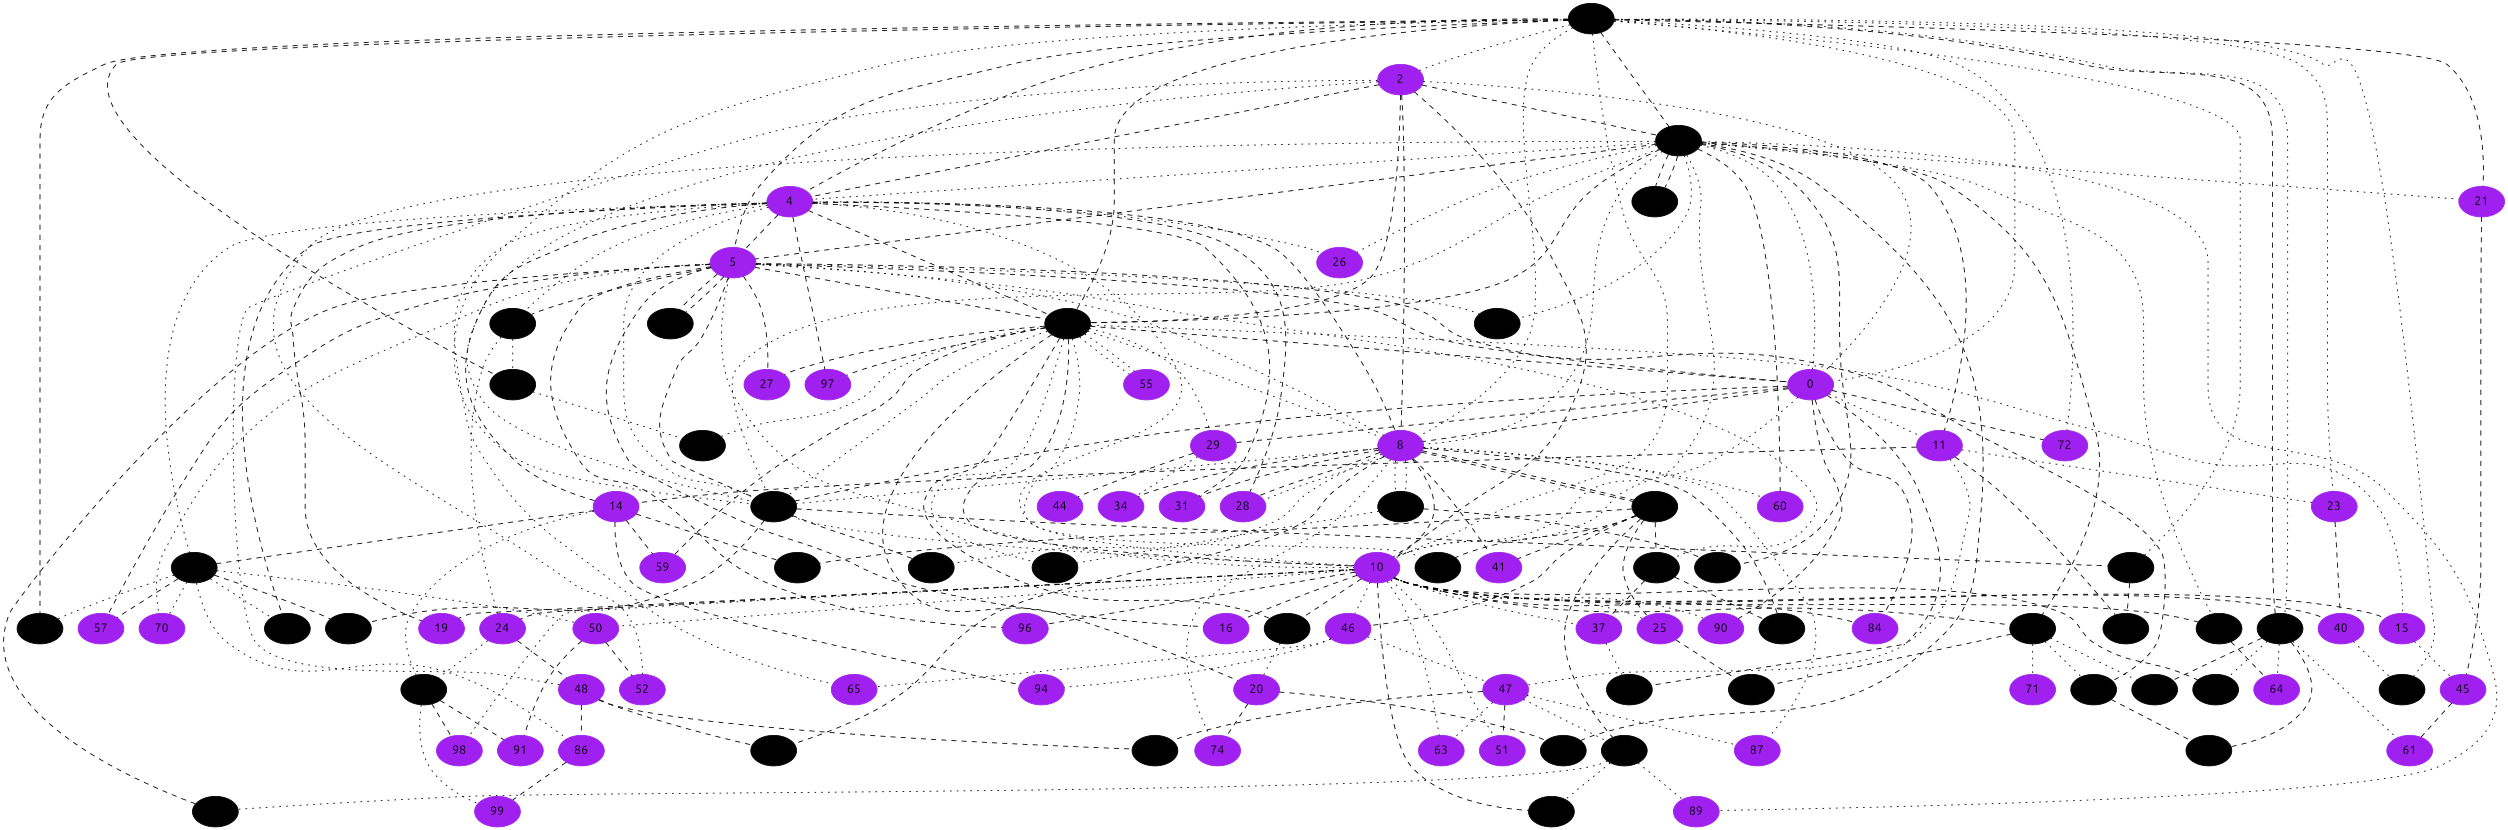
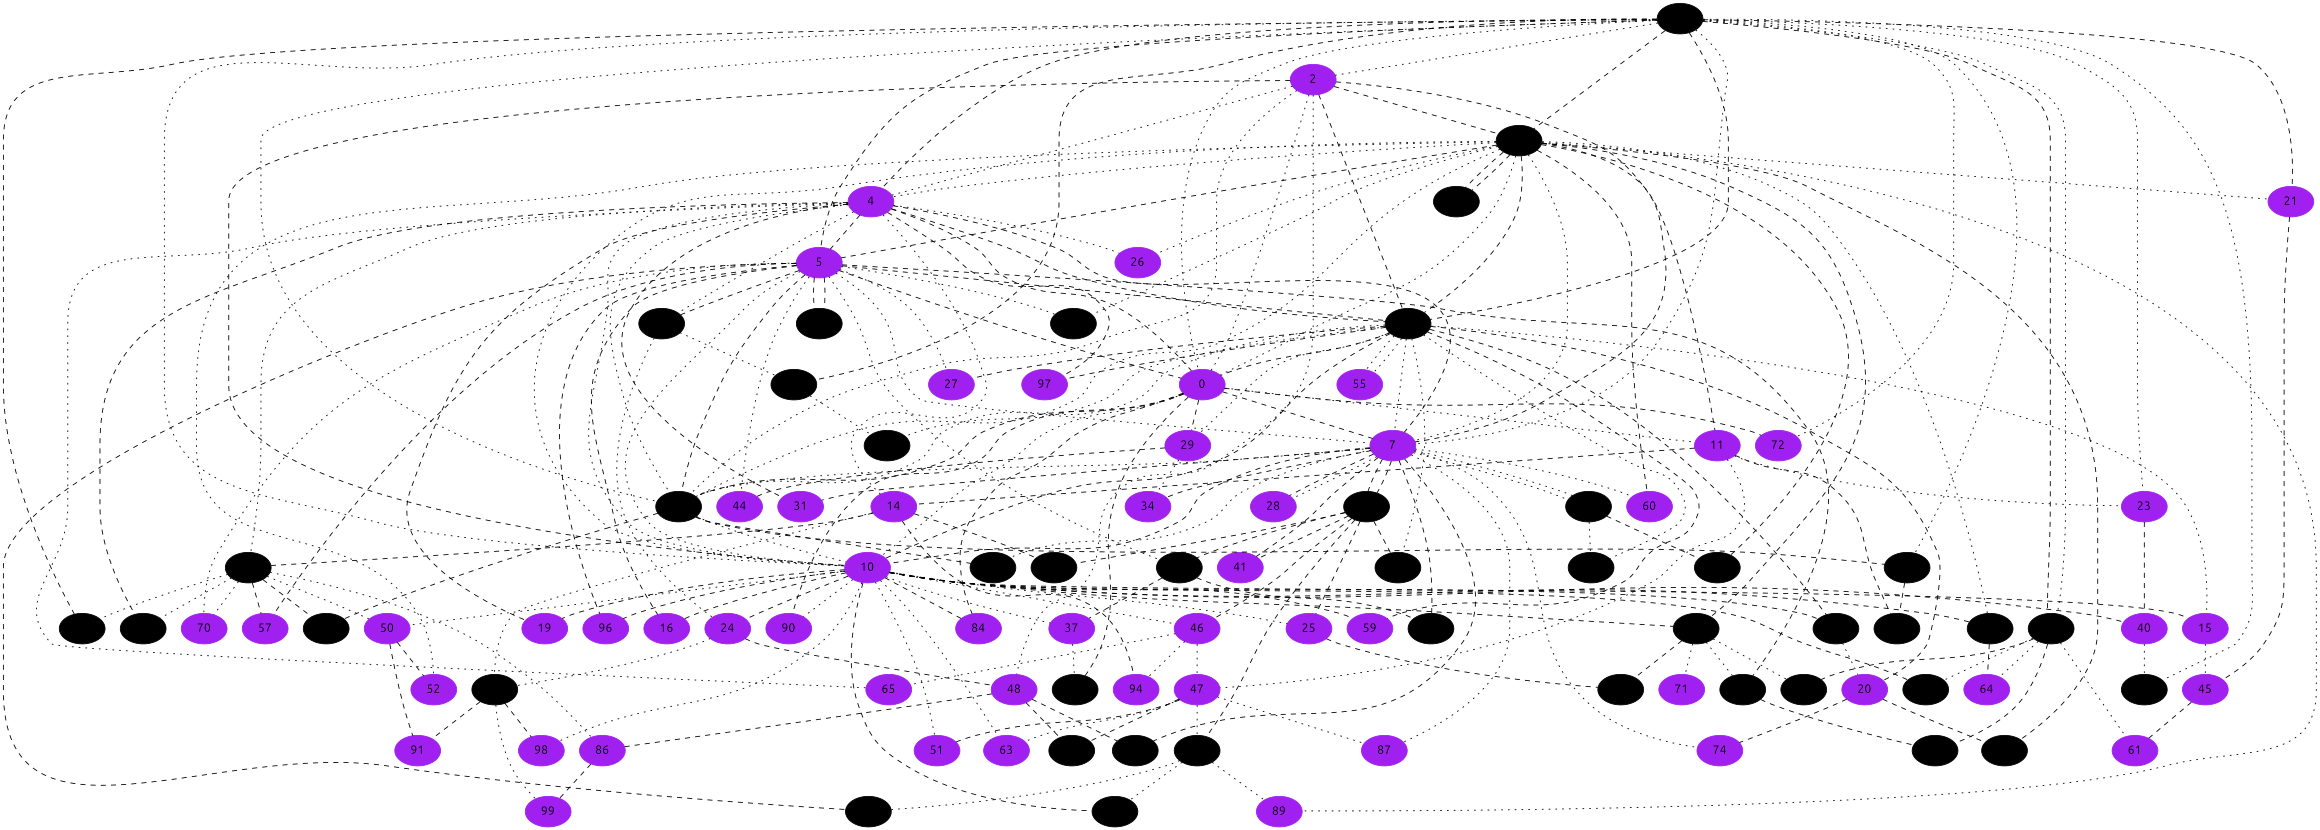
edge "2" -- "4": style dashed -> dotted
edge "4" -- "28": now "4" -- "0"
edge "4" -- "14": style dashed -> dotted
edge "5" -- "27": style dashed -> dotted
edge "5" -- "44": added
node "8": label "8" -> "7"
edge "14" -- "59": now "10" -- "59"
